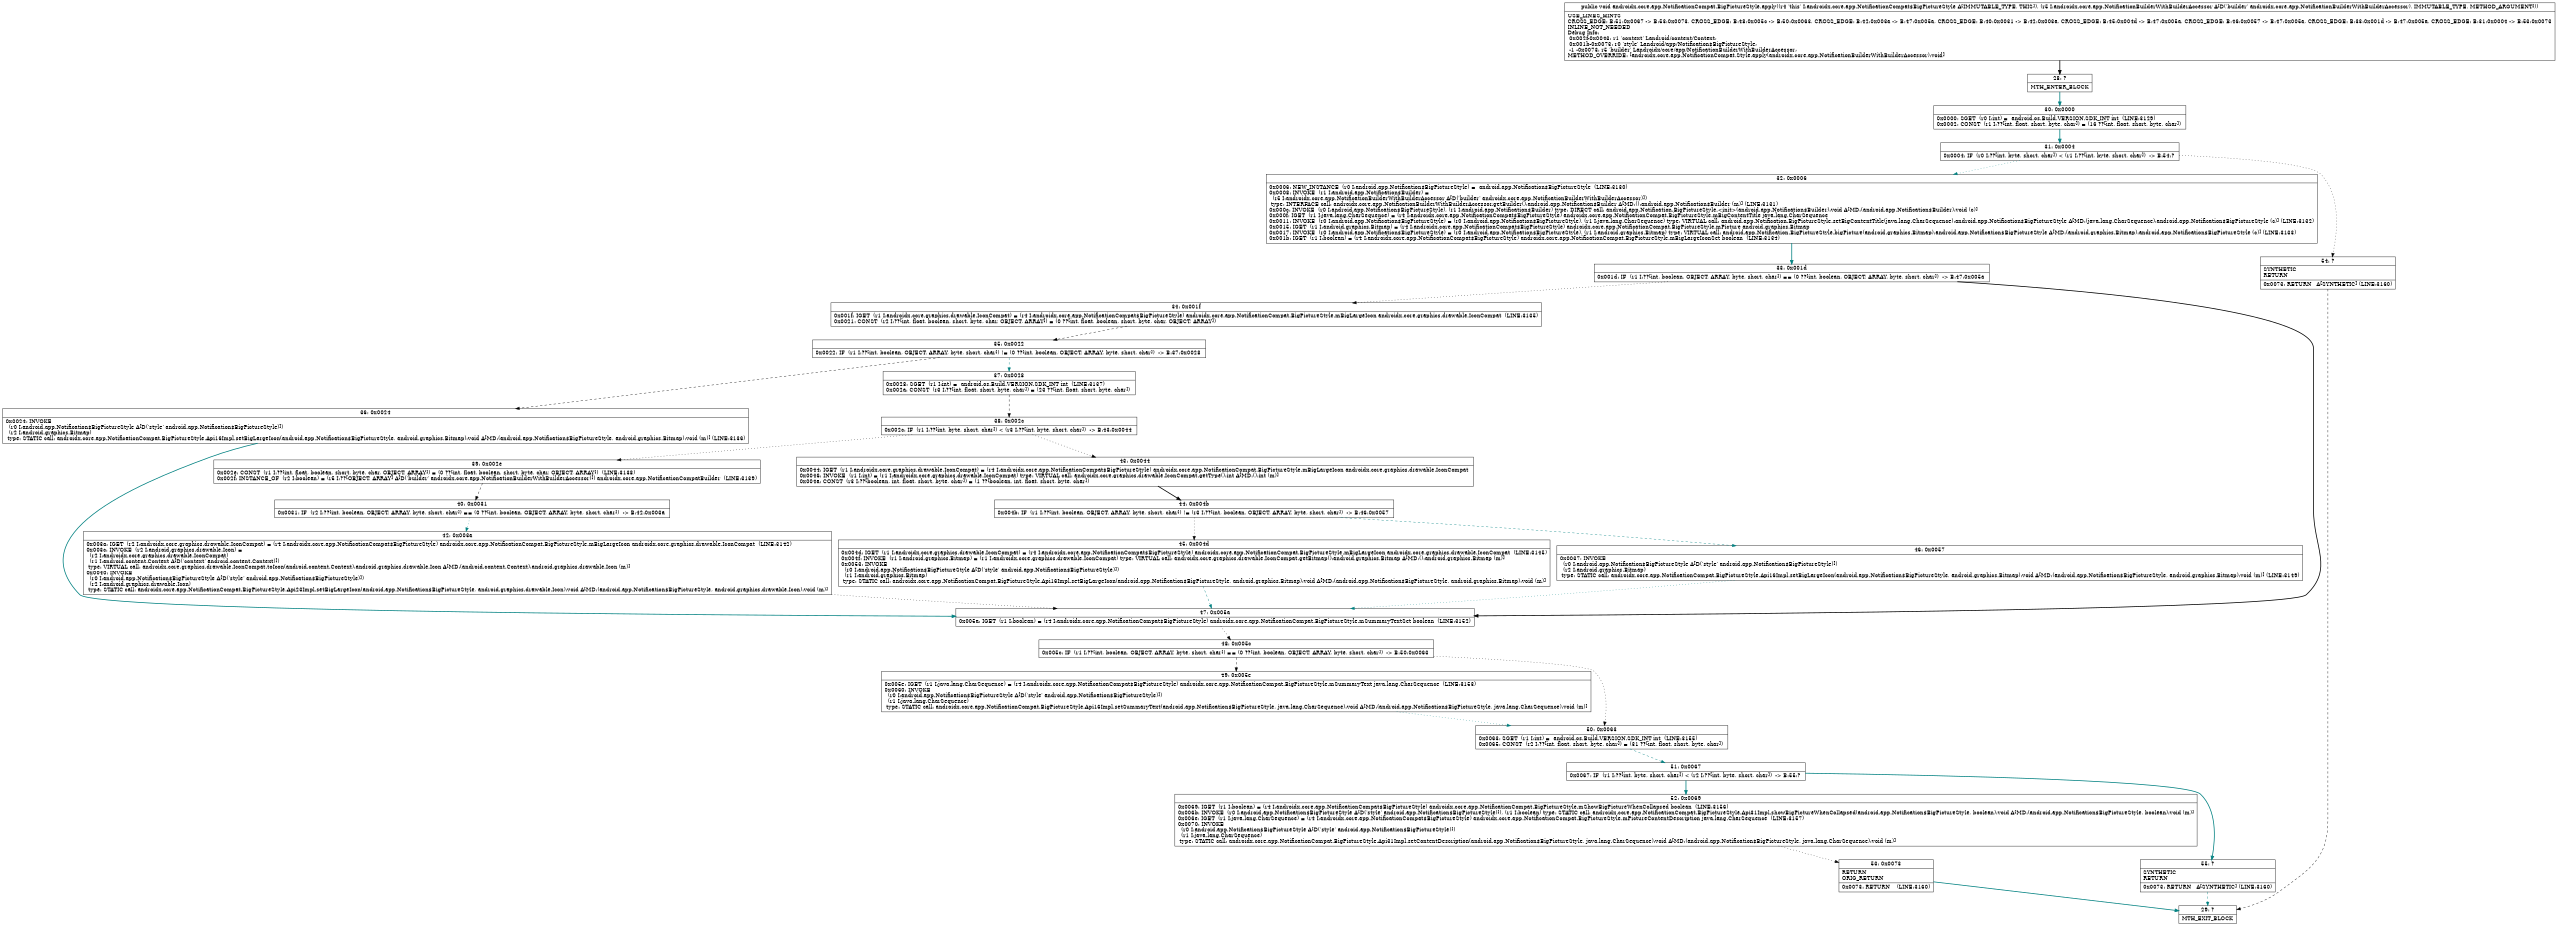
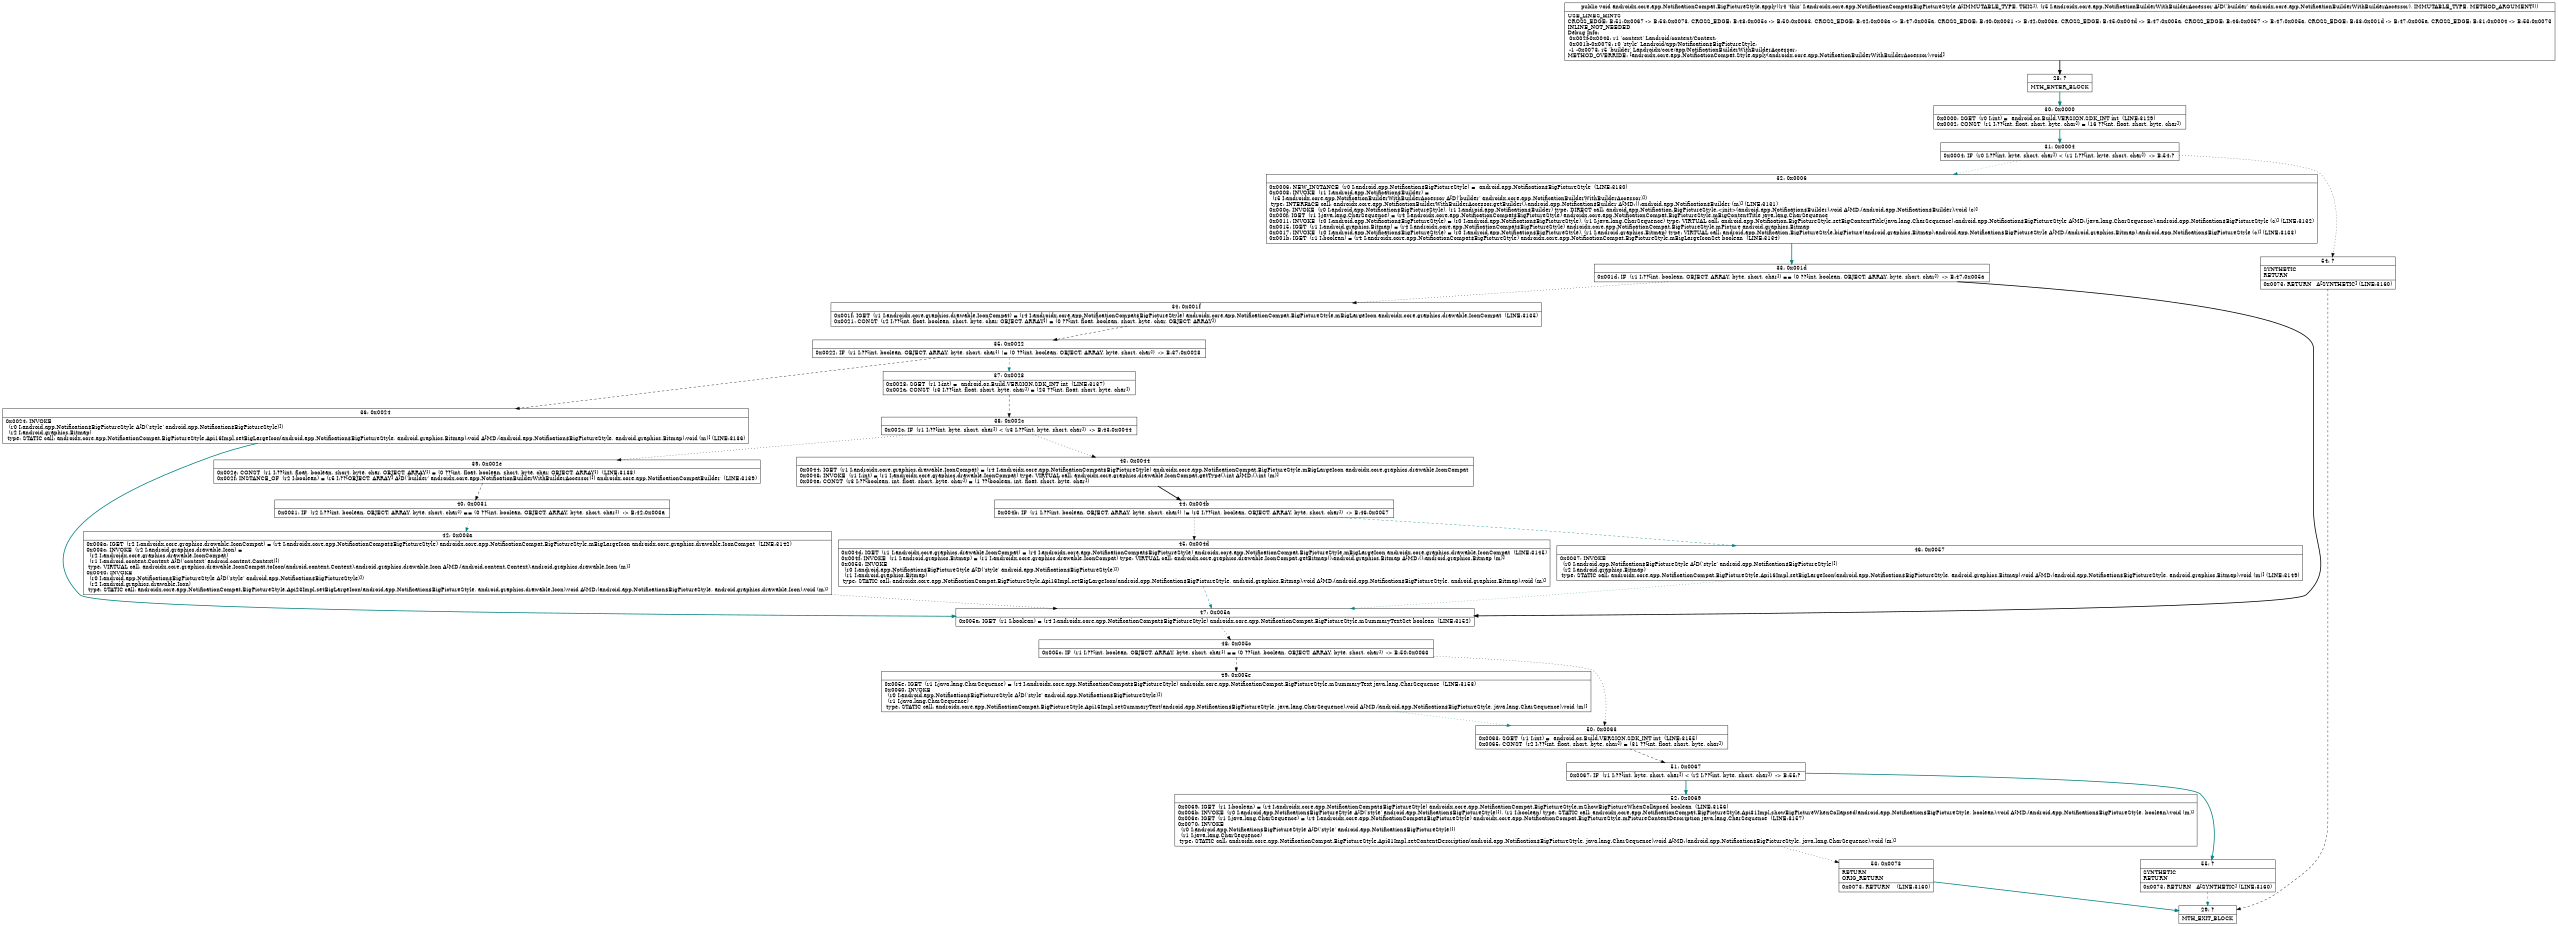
edge "50: 0x0063" -> "51: 0x0067": color teal -> black
